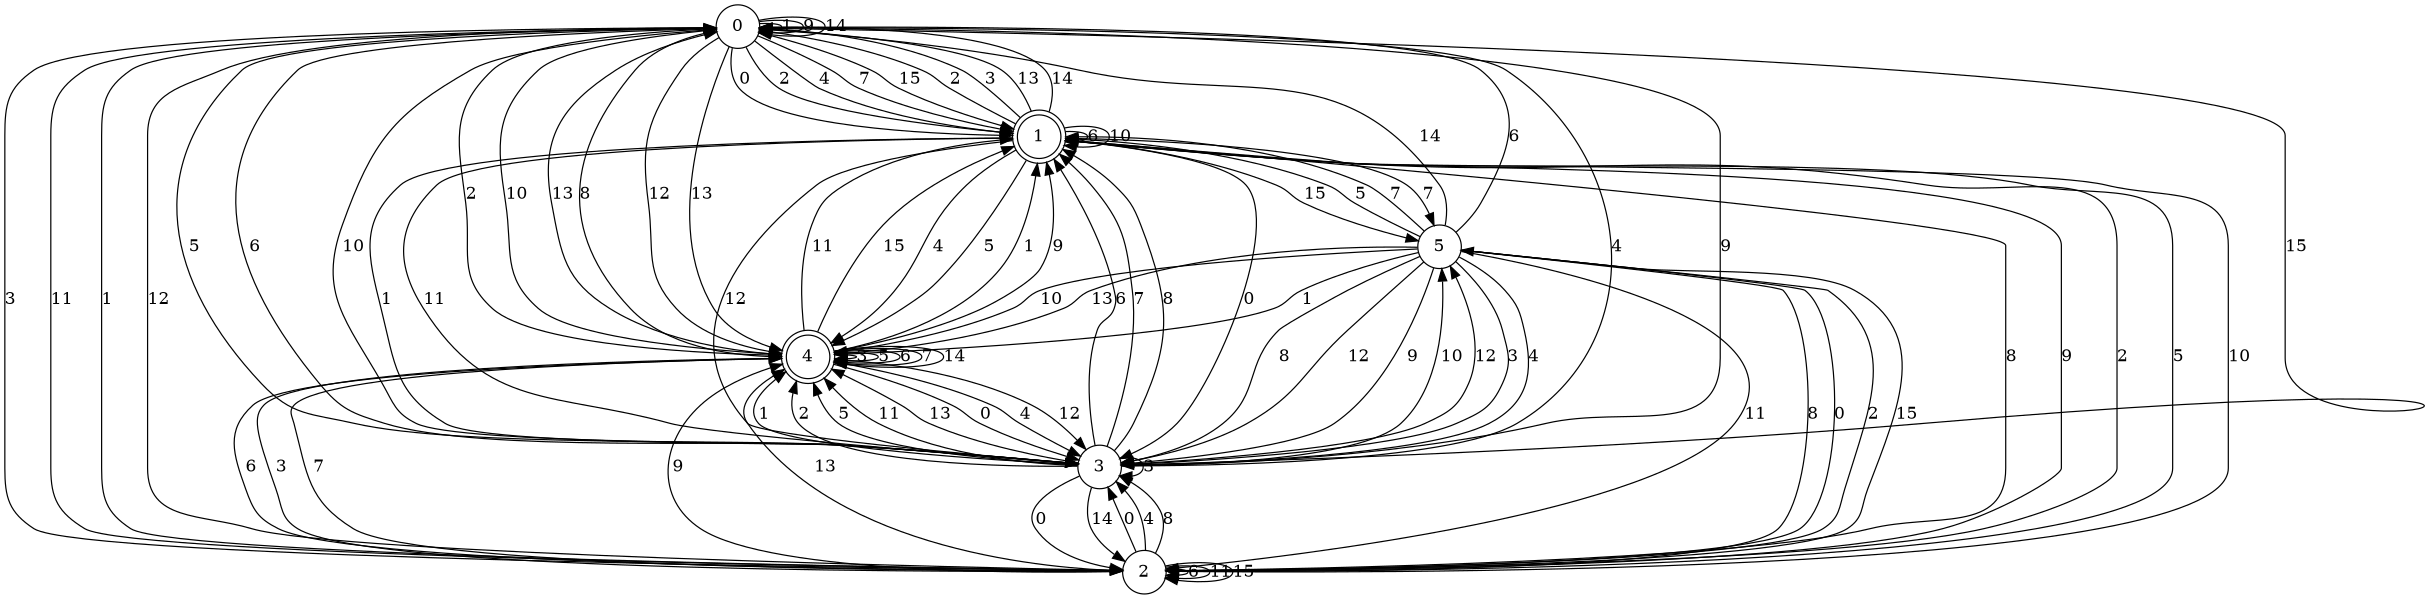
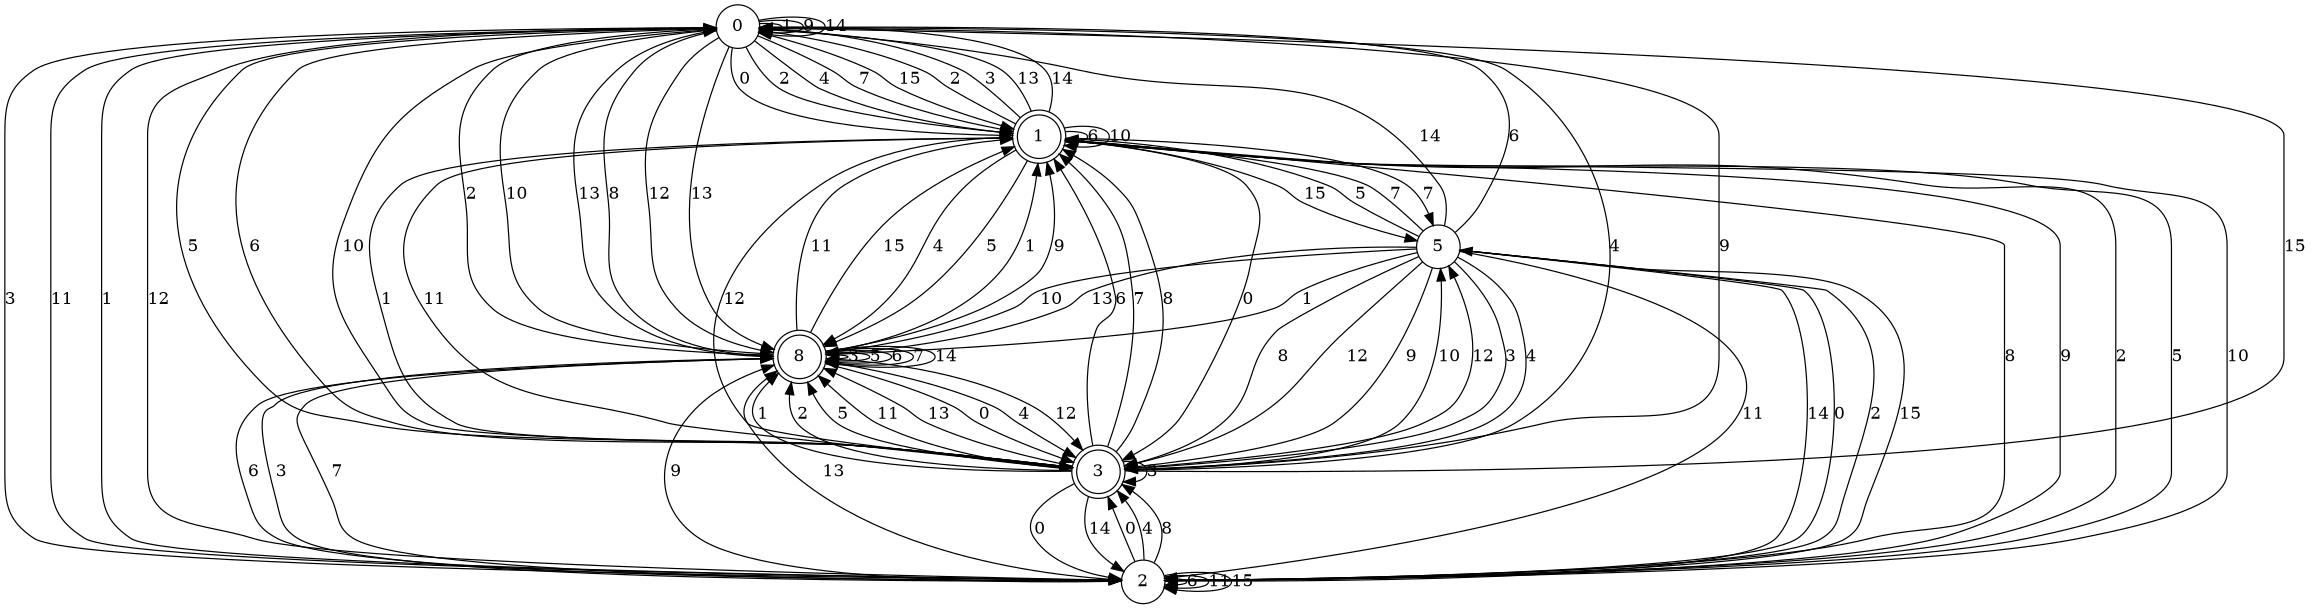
node "4": label "4" -> "8"
edge "2" -> "5": label "8" -> "14"
node "3": shape circle -> doublecircle
